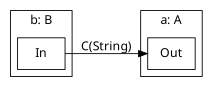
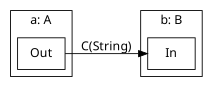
edge "In" -> "Out": reversed
